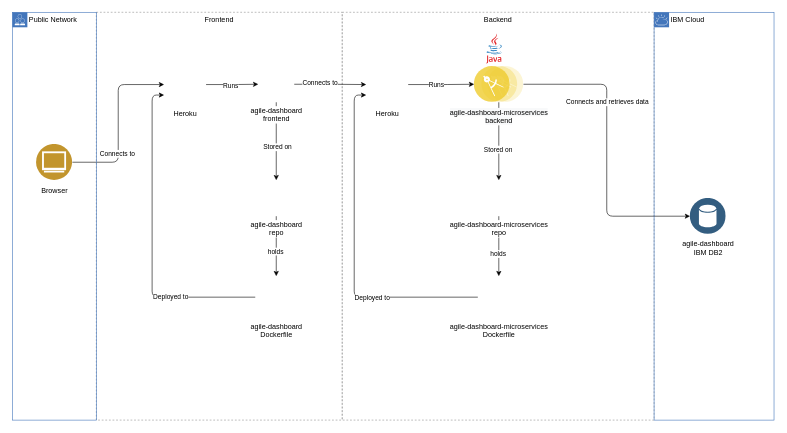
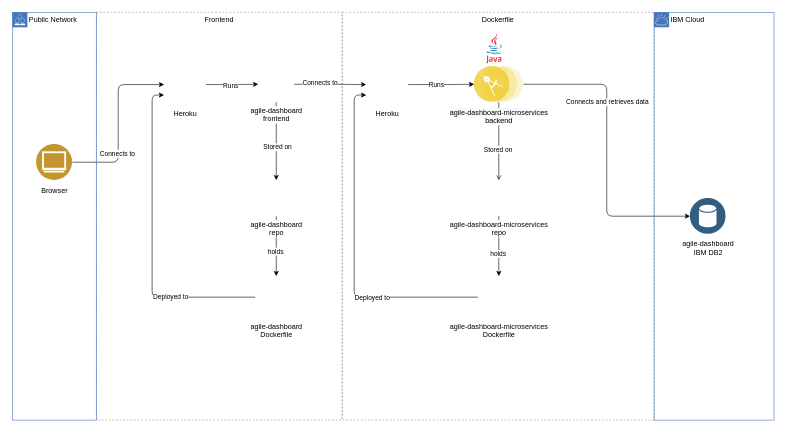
node "Backend": label "Backend" -> "Dockerfile"
edge "agile-dashboard-microservicesbackend" -> "agile-dashboard-microservices repo": arrowhead classic -> open
